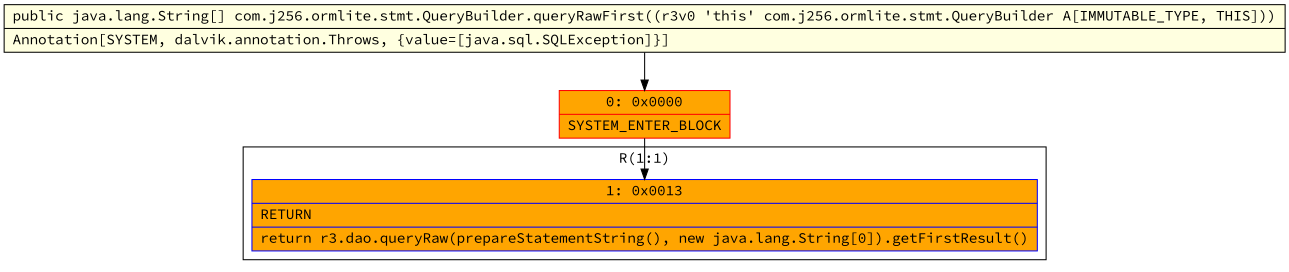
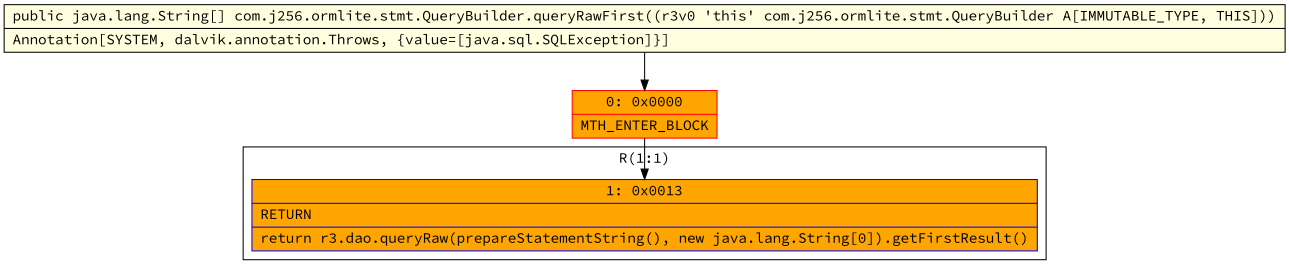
node "0: 0x0000": text "SYSTEM_ENTER_BLOCK" -> "MTH_ENTER_BLOCK"
